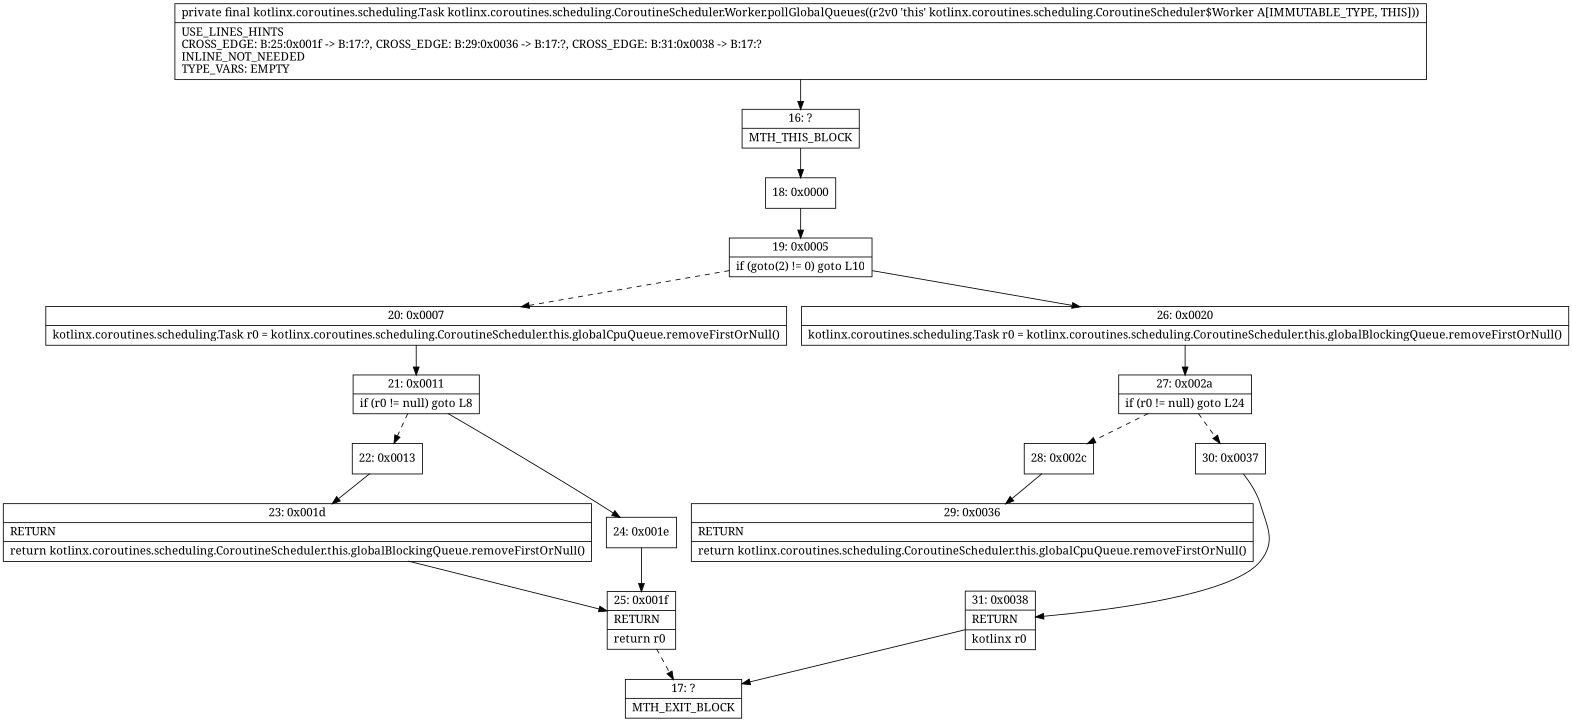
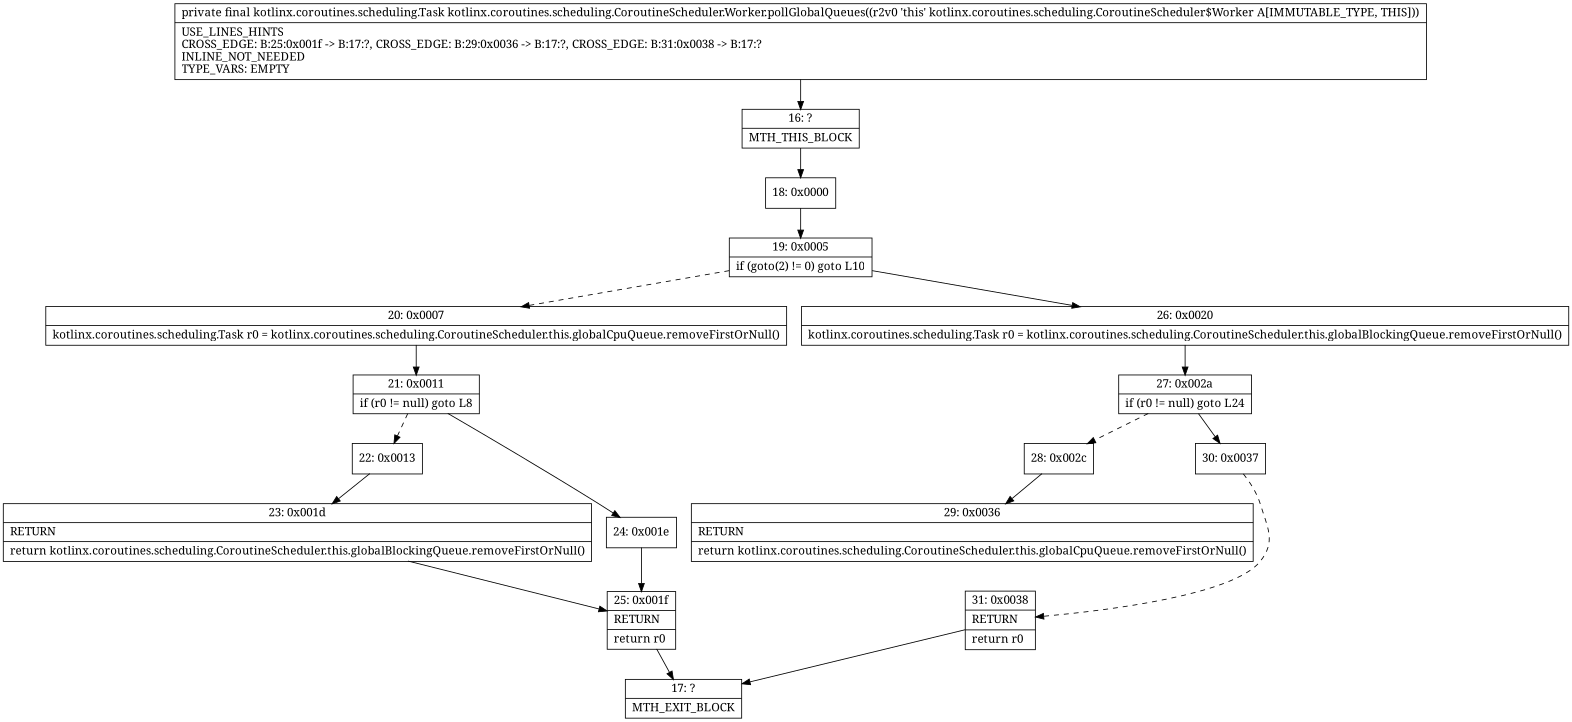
edge "27: 0x002a" -> "30: 0x0037": style dashed -> solid
edge "30: 0x0037" -> "31: 0x0038": style solid -> dashed
node "31: 0x0038": text "kotlinx r0" -> "return r0"
edge "25: 0x001f" -> "17: ?": style dashed -> solid
